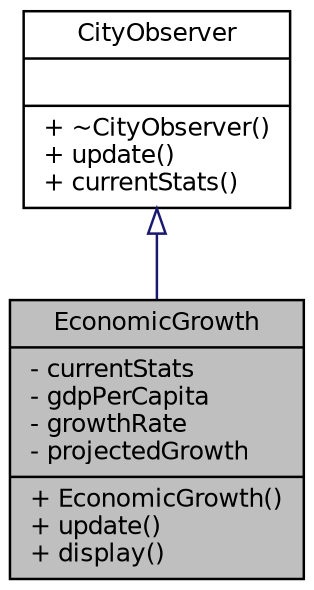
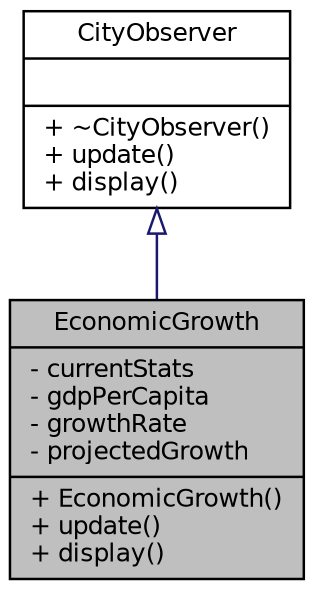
node "CityObserver": text "+ currentStats()" -> "+ display()"
